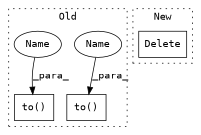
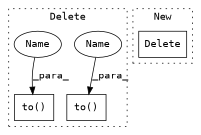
cluster "Old": label "Old" -> "Delete"
